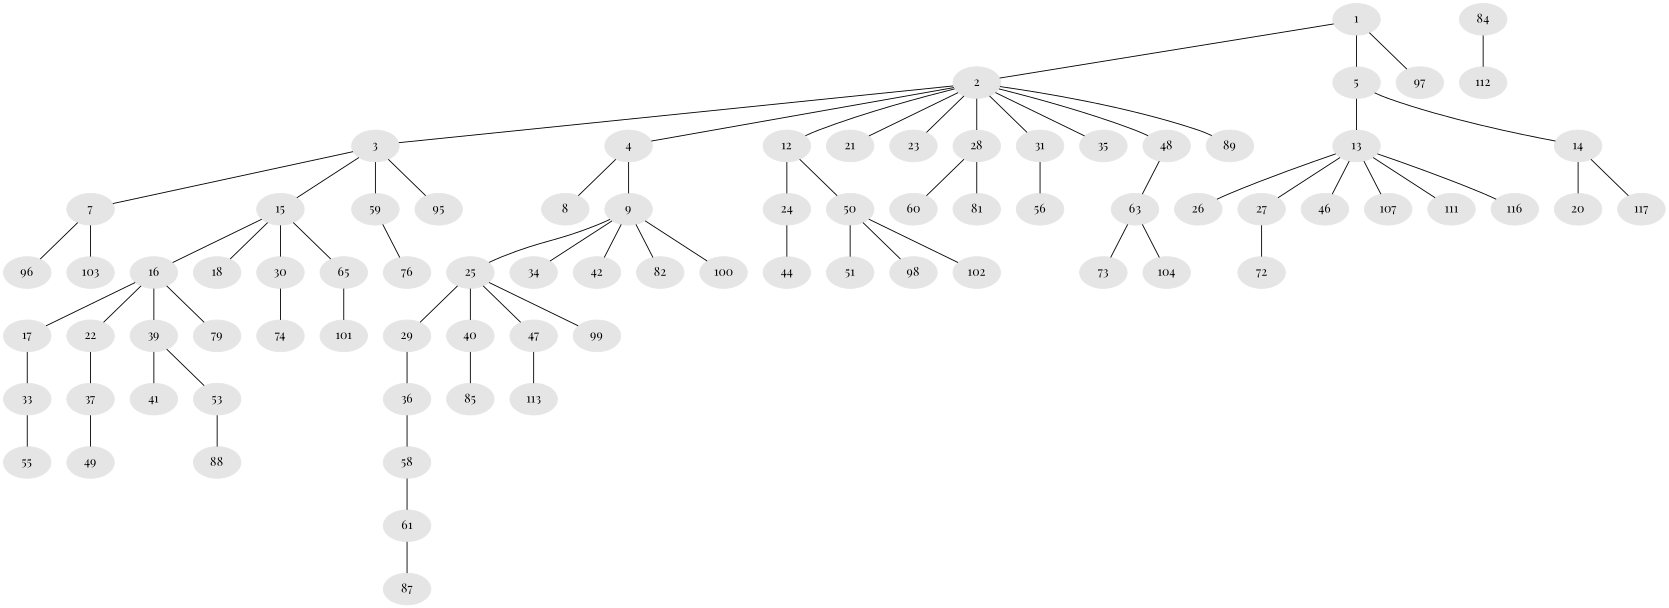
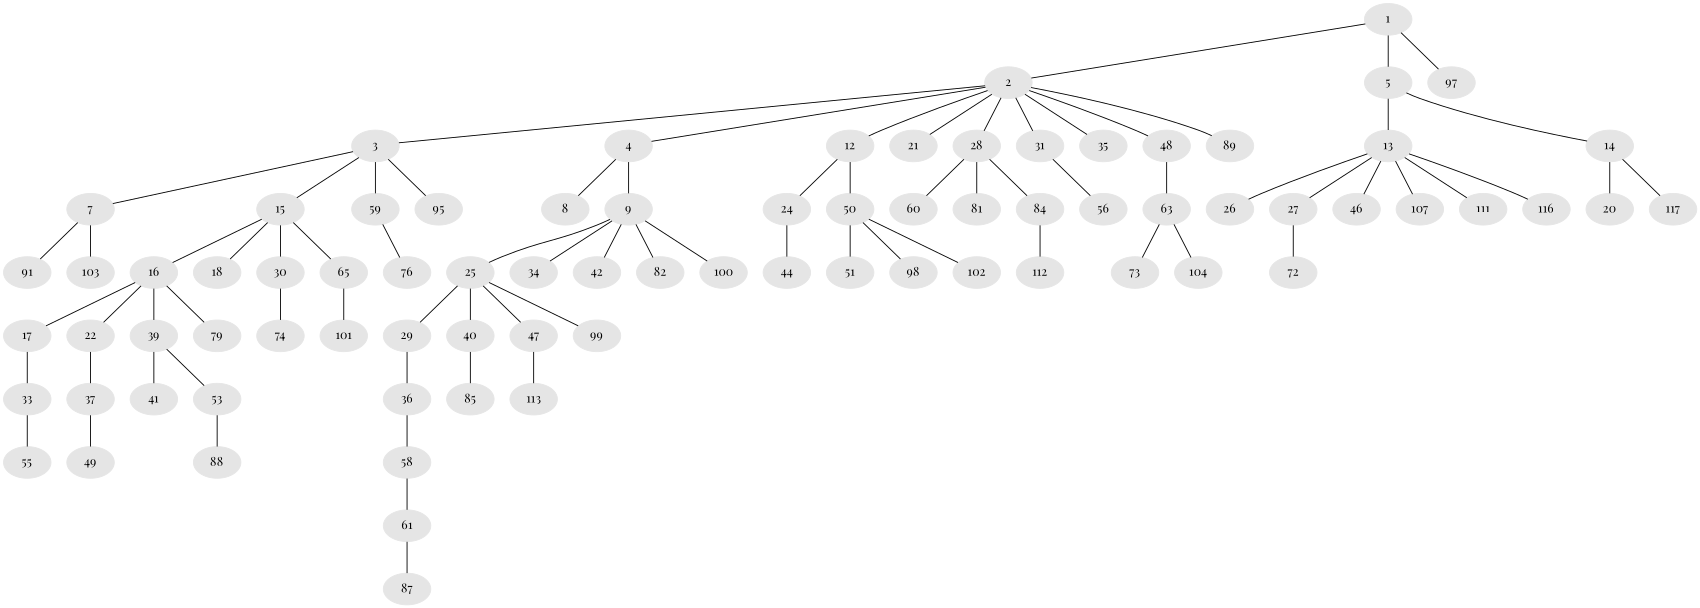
node "23": removed
edge "28" -- "84": added
node "96": label "96" -> "91"
